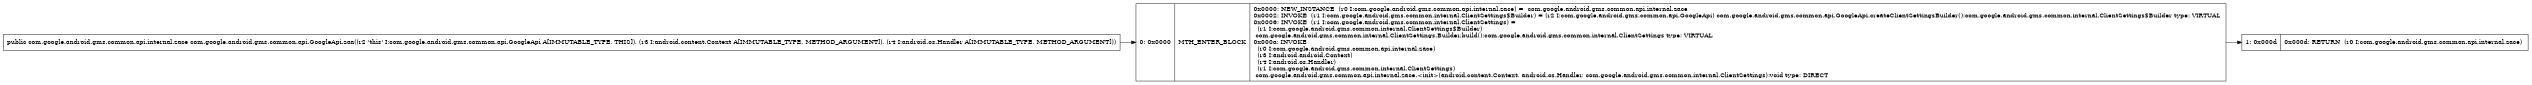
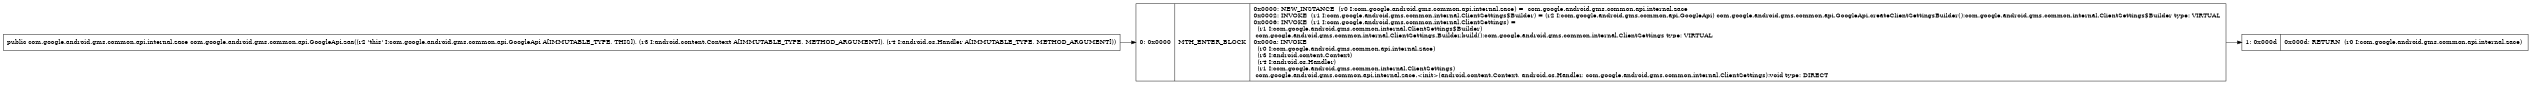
node "0: 0x0000": text "(r3 I:android.android.Context)" -> "(r3 I:android.content.Context)"
